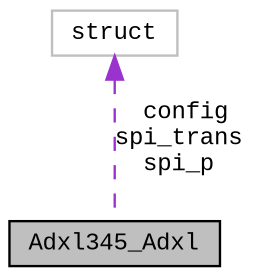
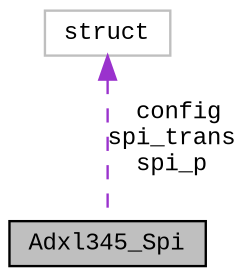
node "Adxl345_Adxl": label "Adxl345_Adxl" -> "Adxl345_Spi"
